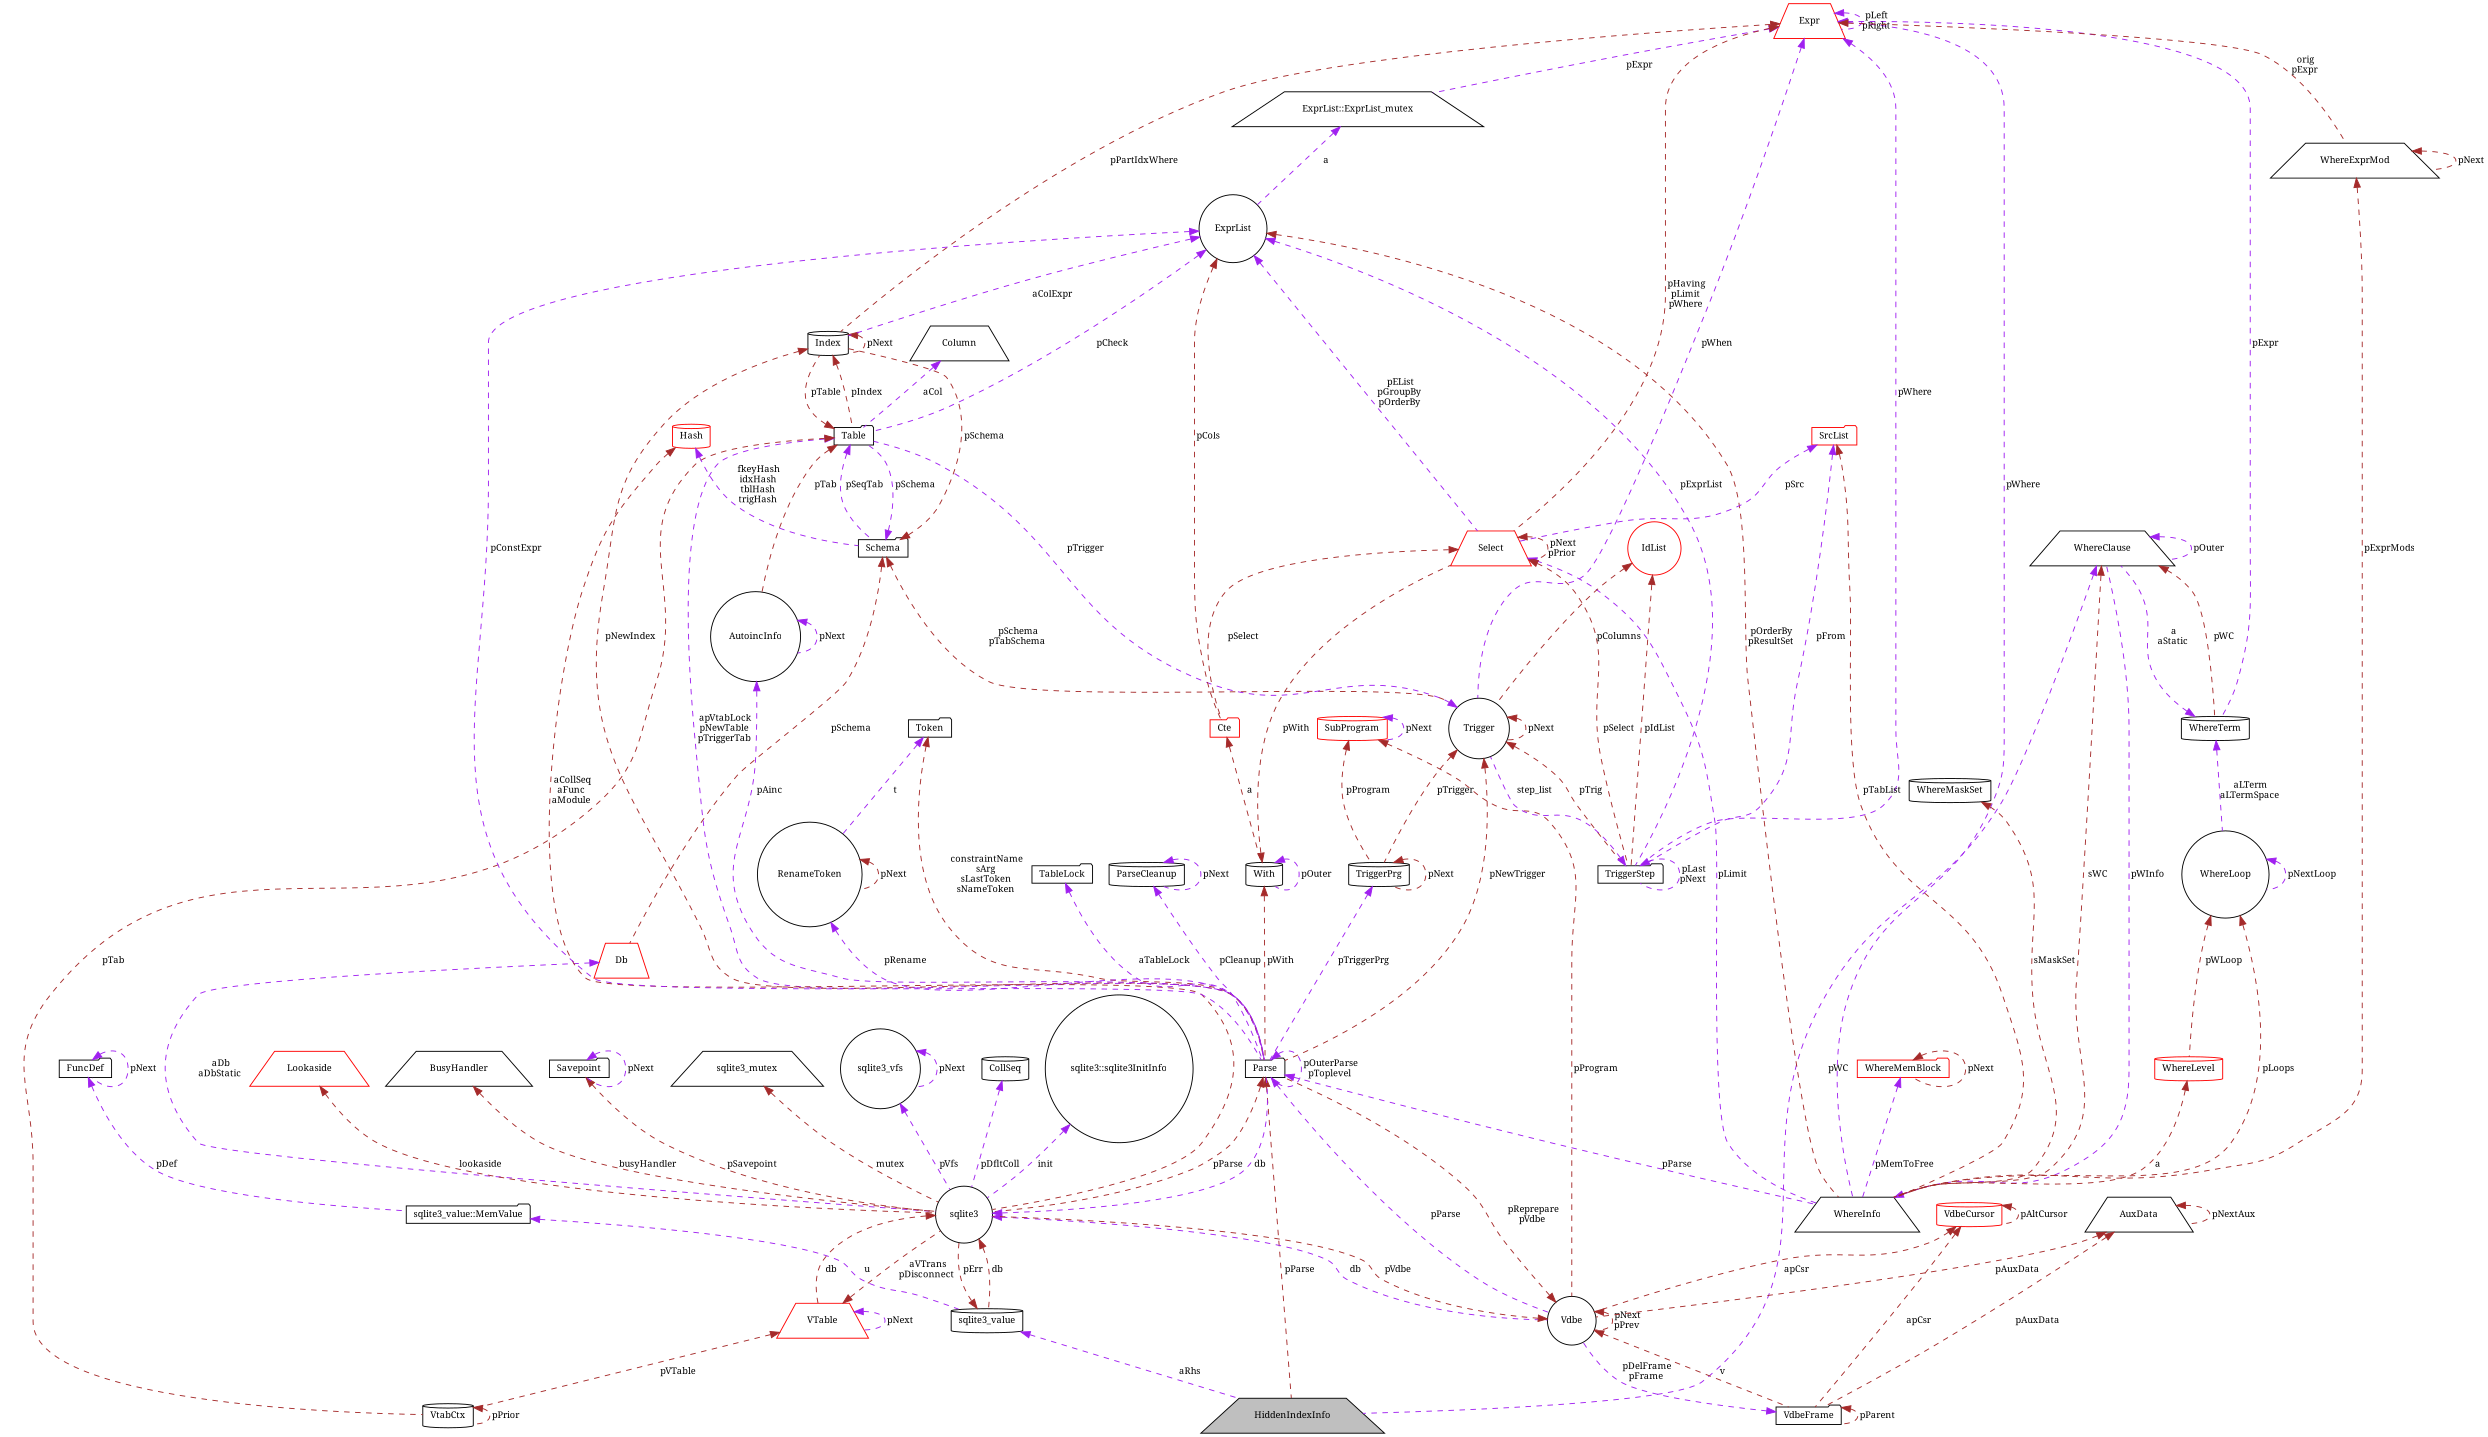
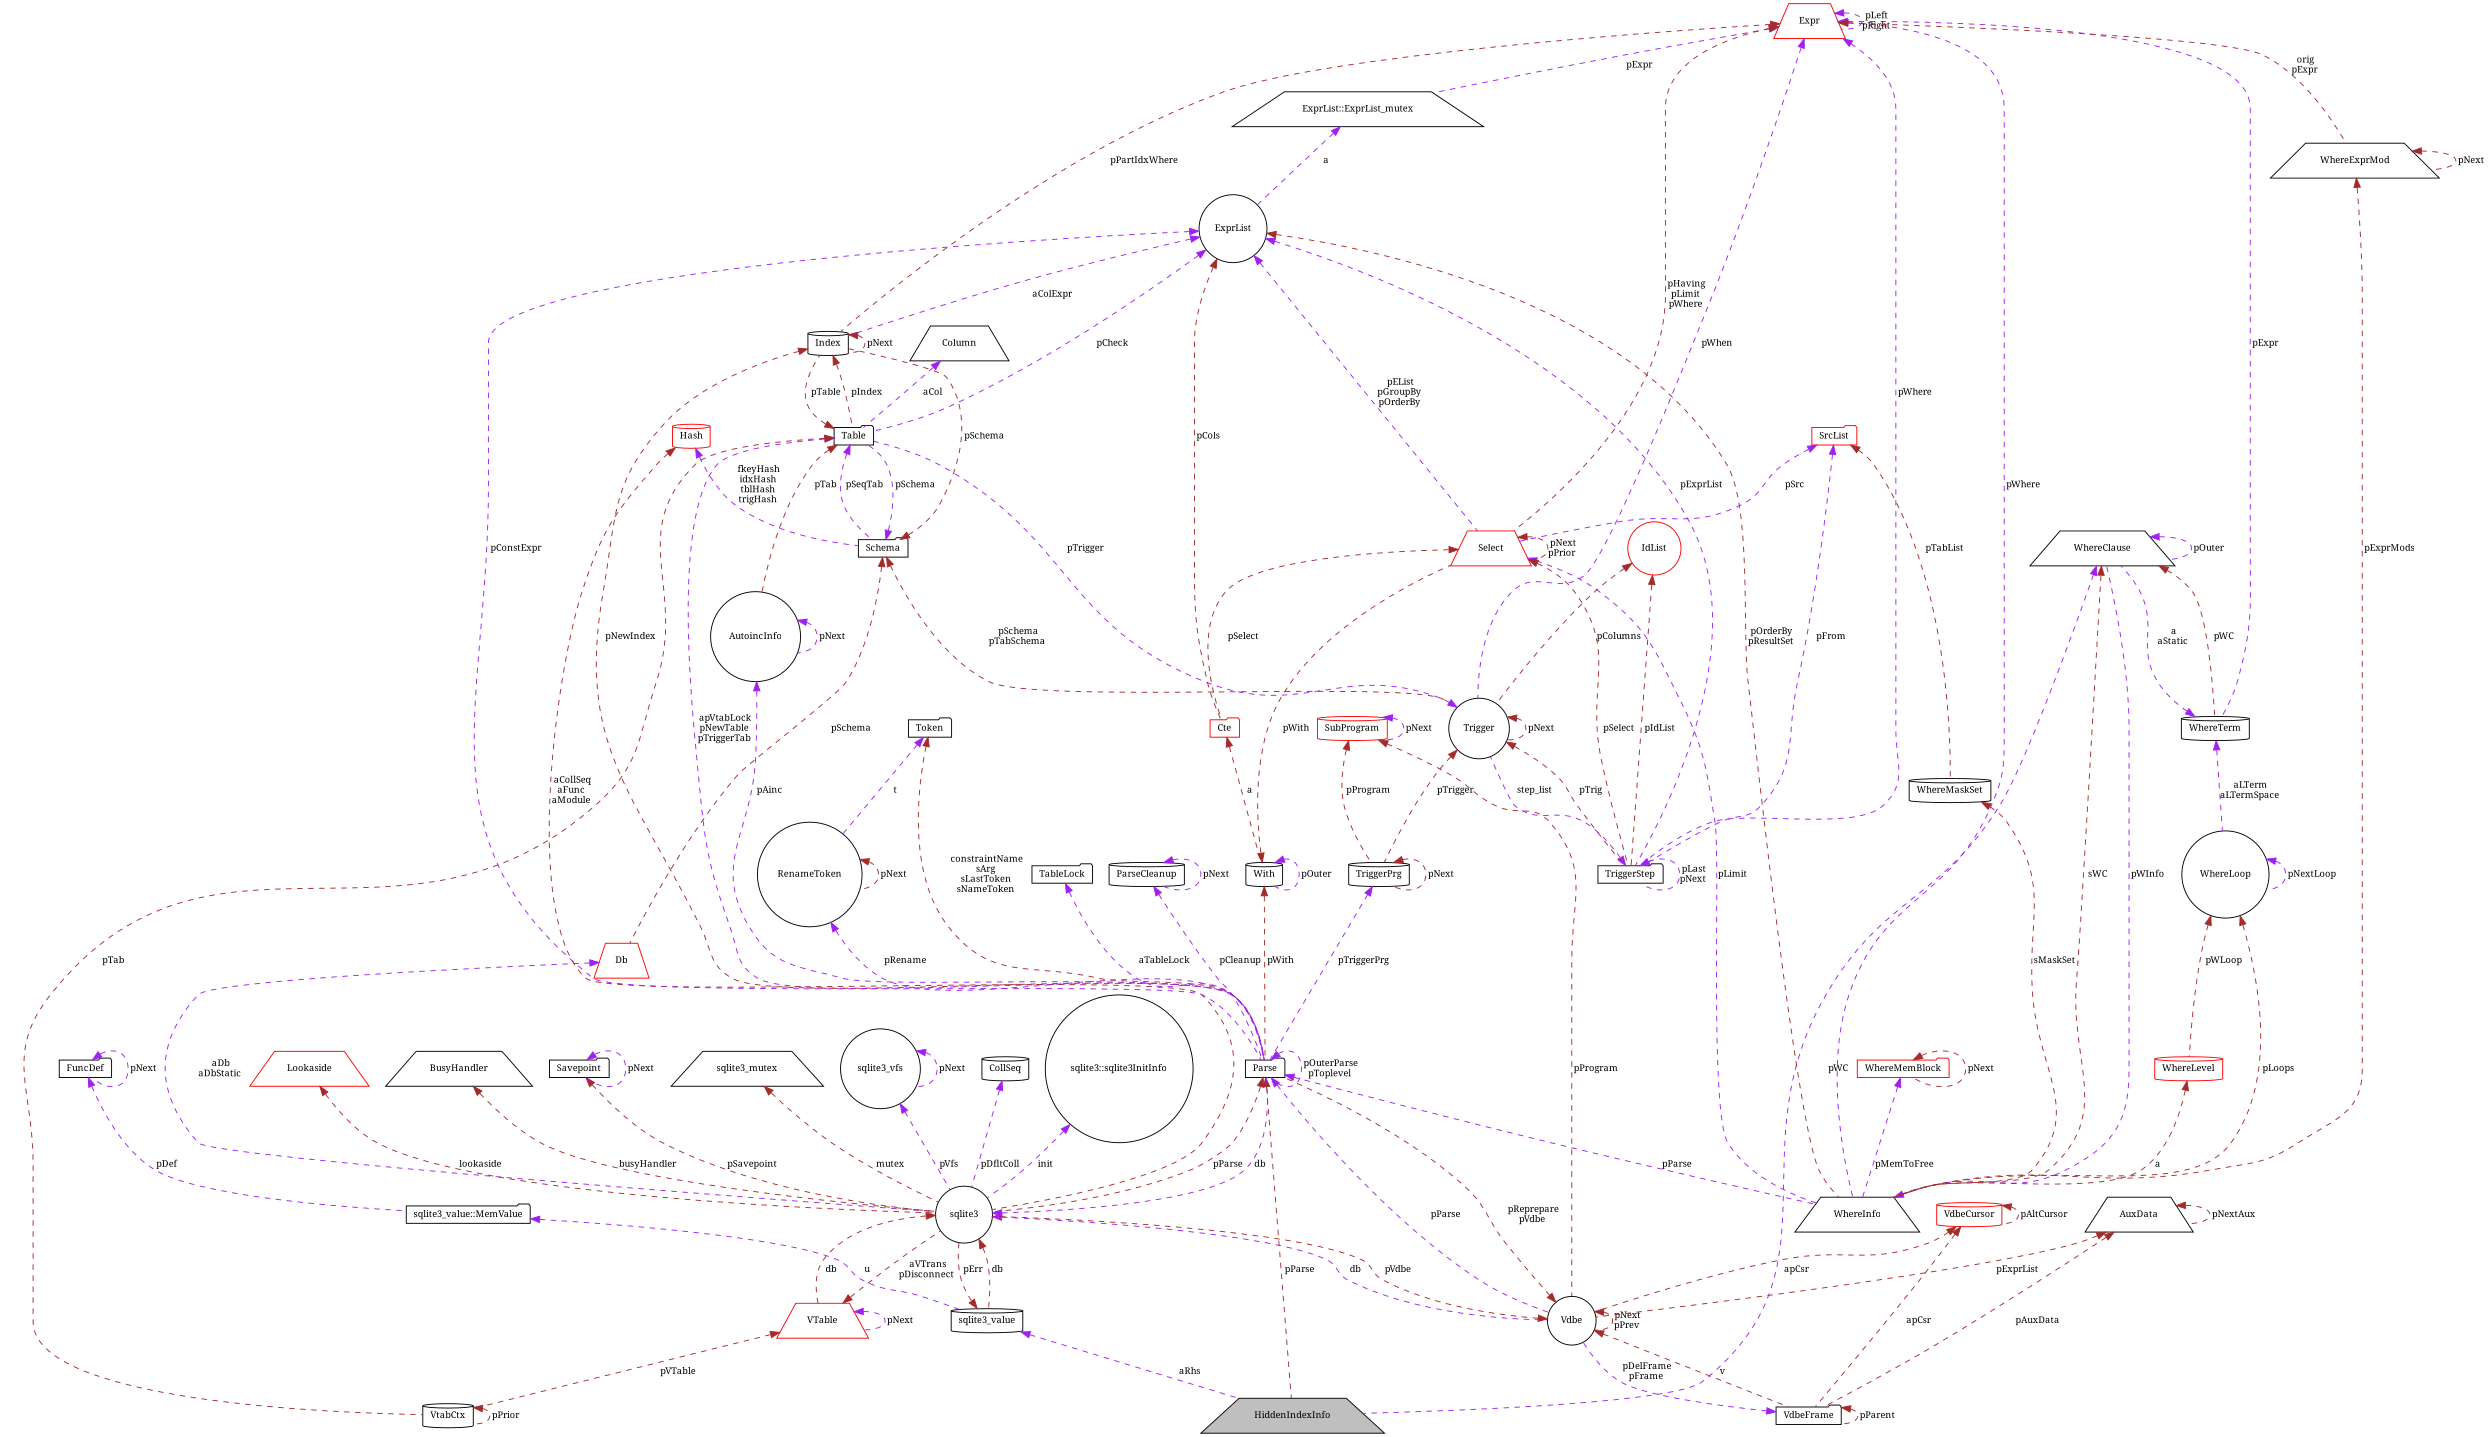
edge "WhereInfo" -> "SrcList": now "WhereMaskSet" -> "SrcList"
edge "Parse" -> "Trigger": removed, label "pNewTrigger"
edge "Vdbe" -> "AuxData": label " pAuxData" -> " pExprList"
